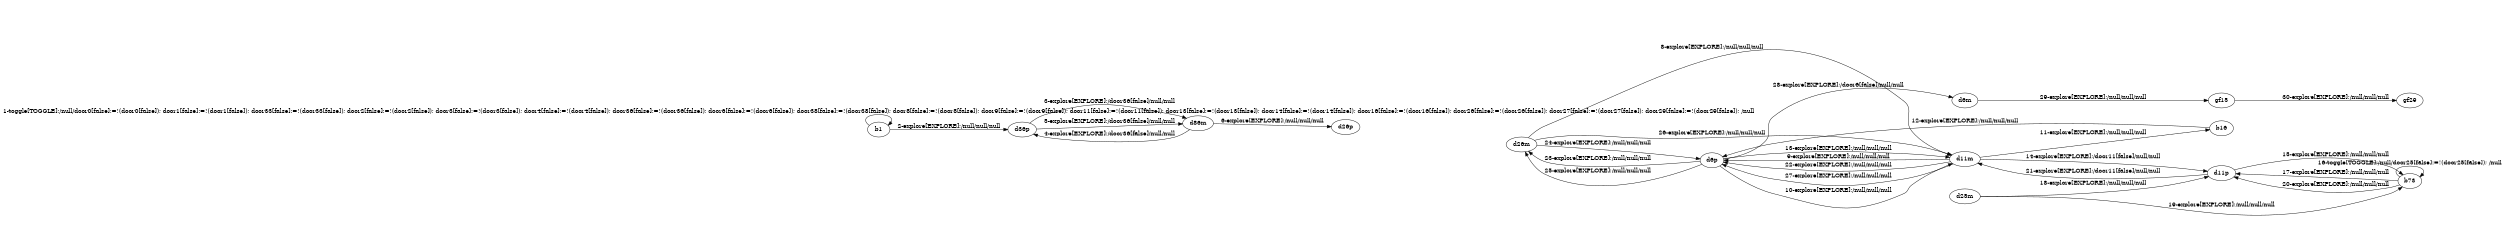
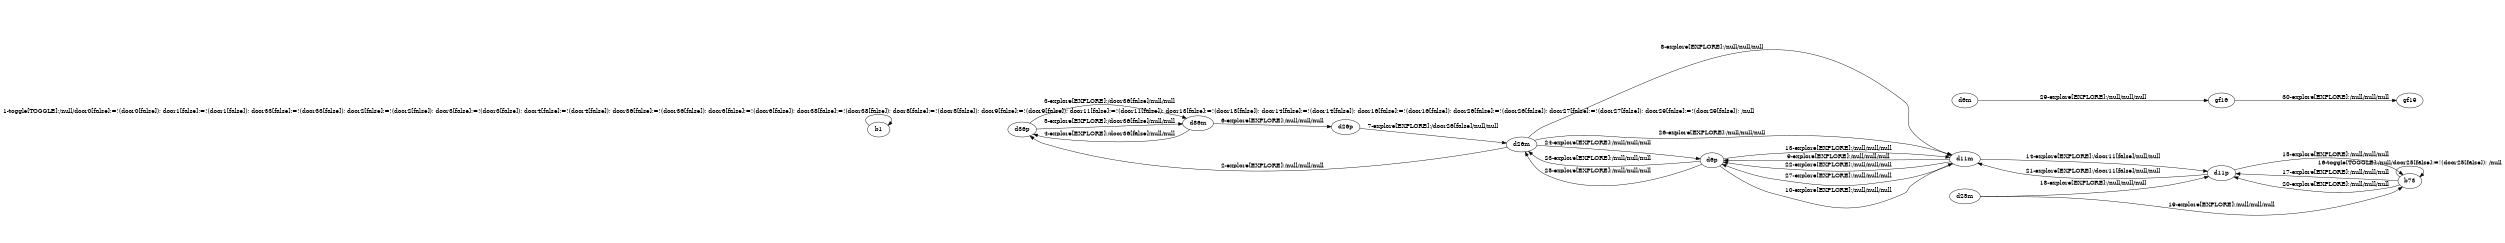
edge "d6p" -> "d6m": removed, label "28-explore[EXPLORE];/door6[false]/null/null"
node "gf15": label "gf15" -> "gf16"
node "gf29": label "gf29" -> "gf19"
node "b16": removed
edge "b1" -> "d36p": now "d26m" -> "d36p"
edge "d26p" -> "d26m": added, label "7-explore[EXPLORE];/door26[false]/null/null"
